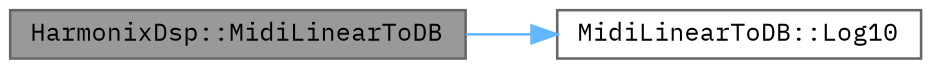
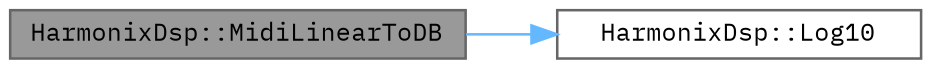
node "MidiLinearToDB::Log10": label "MidiLinearToDB::Log10" -> "HarmonixDsp::Log10"
